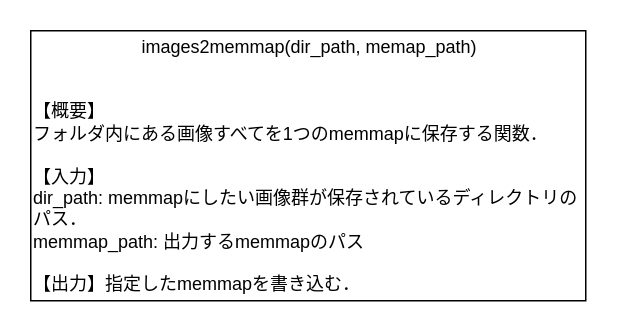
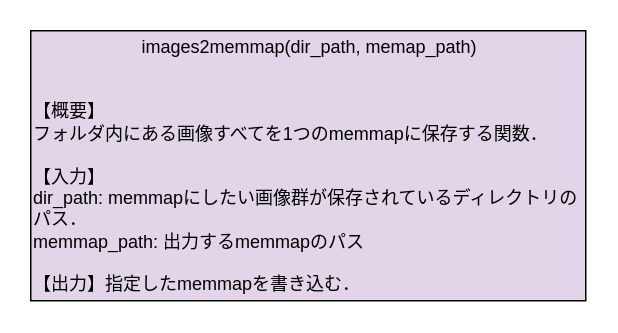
node "images2memmap(dir_path, memap_path) 【概要】 フォルダ内にある画像すべてを1つのmemmapに保存する関数． 【入力】 dir_path: memmapにしたい画像群が保存されているディレクトリのパス． memmap_path: 出力するmemmapのパス 【出力】指定したmemmapを書き込む．": fillcolor #ffffff -> #e1d5e7
